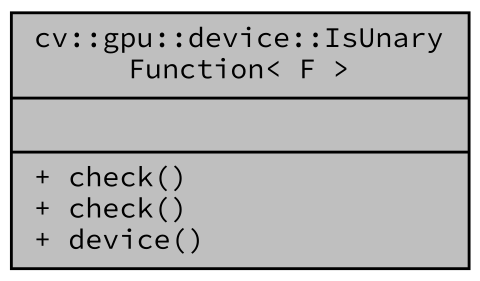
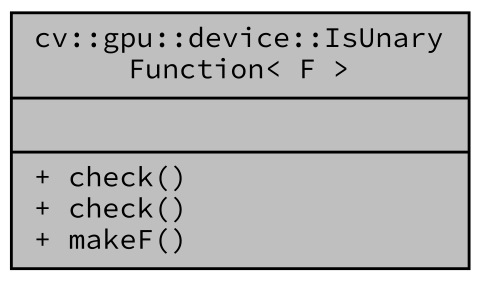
node "cv::gpu::device::IsUnary": text "+ device()" -> "+ makeF()"
